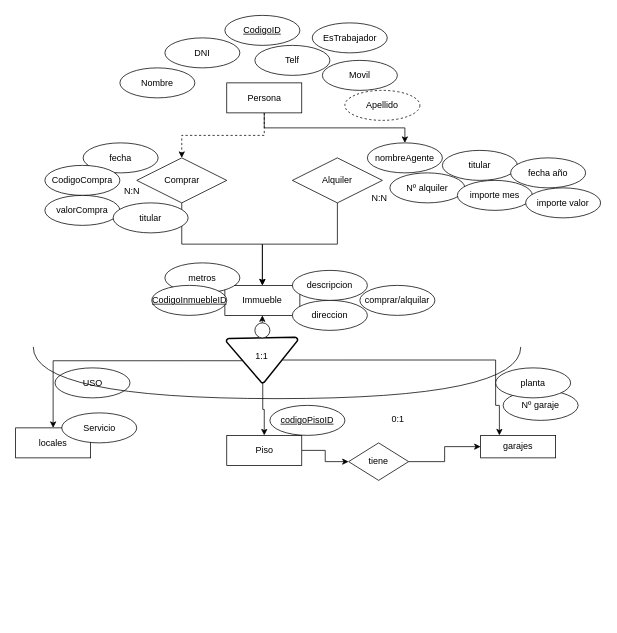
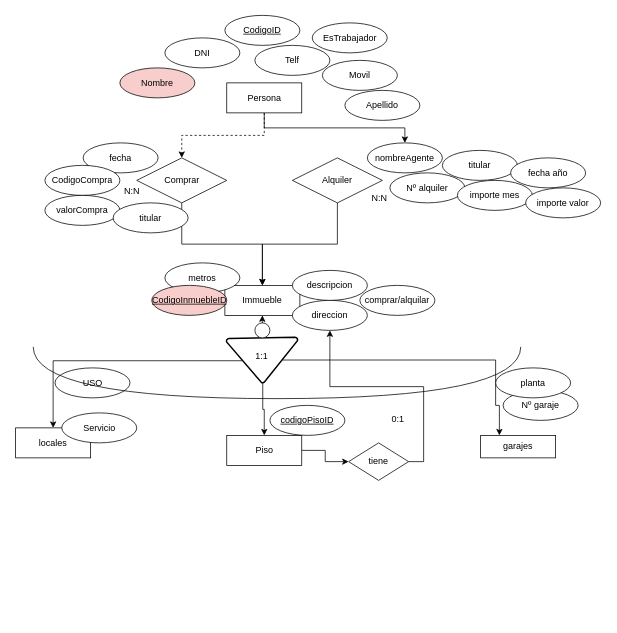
node "Nombre": fillcolor #ffffff -> #f8cecc
node "Apellido": style dashed -> solid
node "CodigoInmuebleID": fillcolor #ffffff -> #f8cecc
edge "tiene" -> "garajes": now "tiene" -> "direccion"
